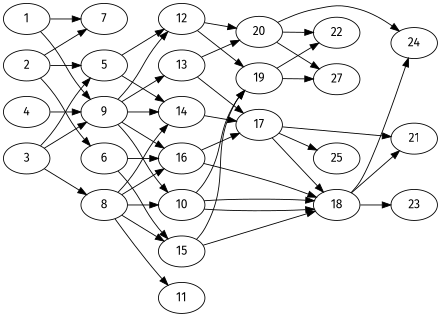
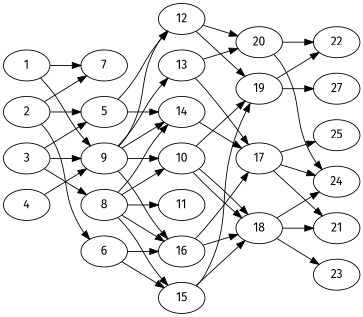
edge "20" -> "27": removed
edge "17" -> "18": now "17" -> "24"
